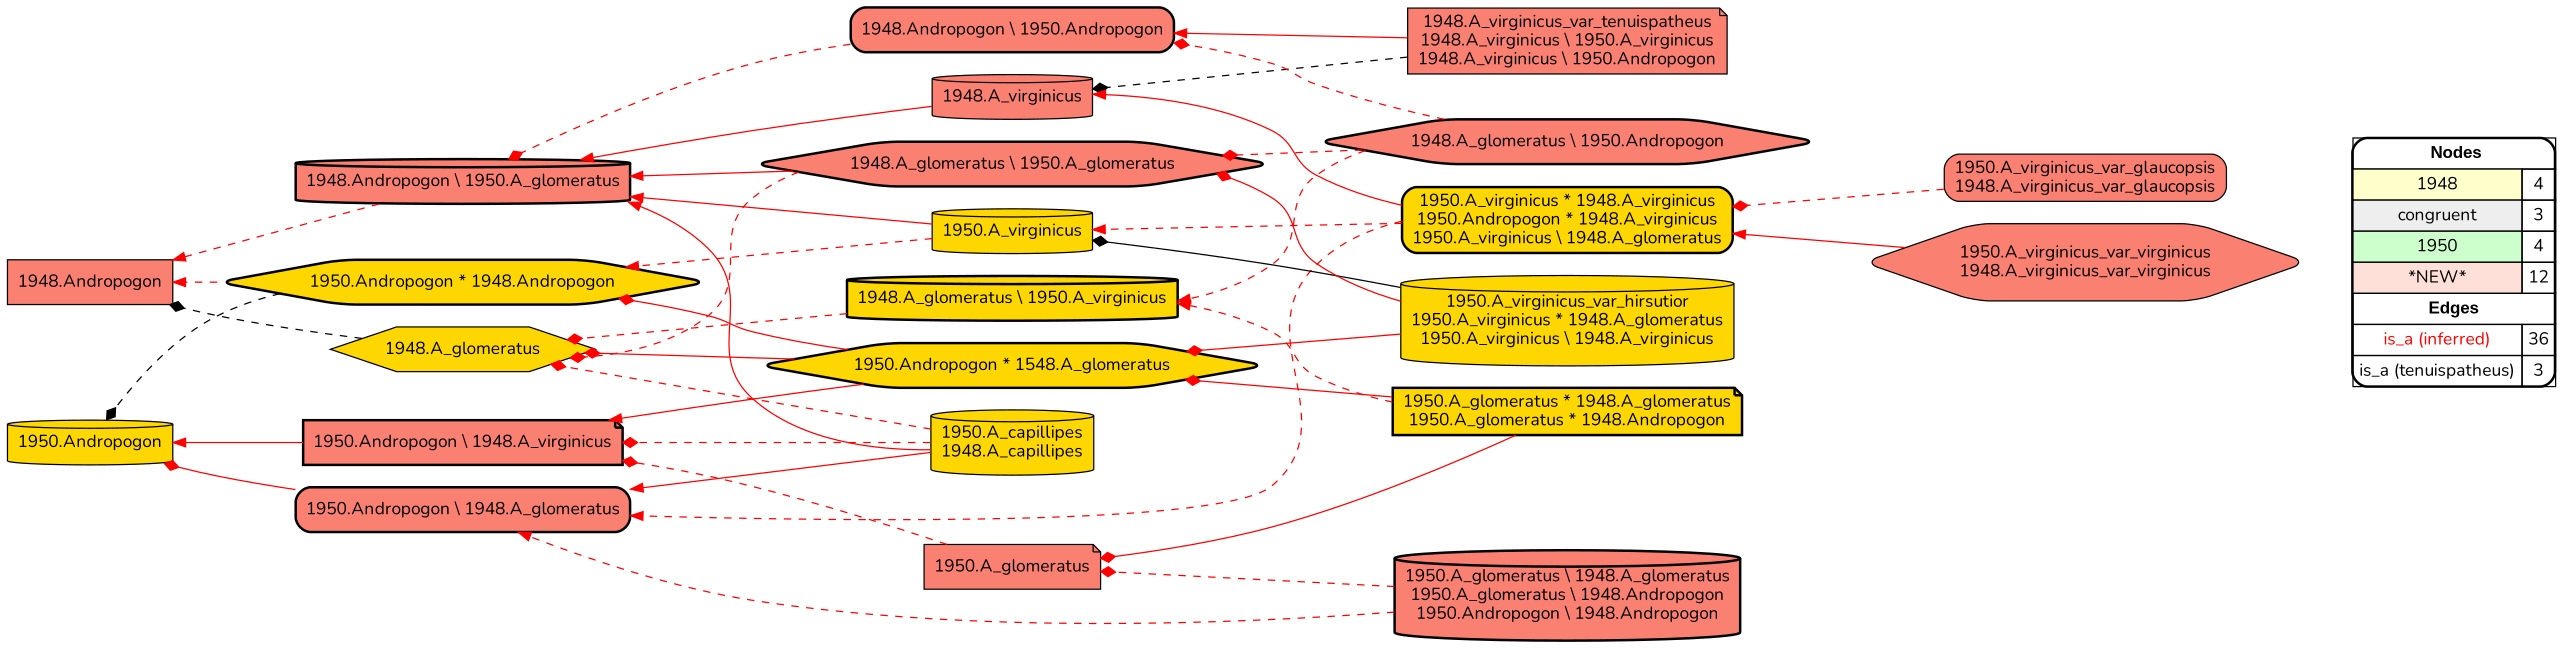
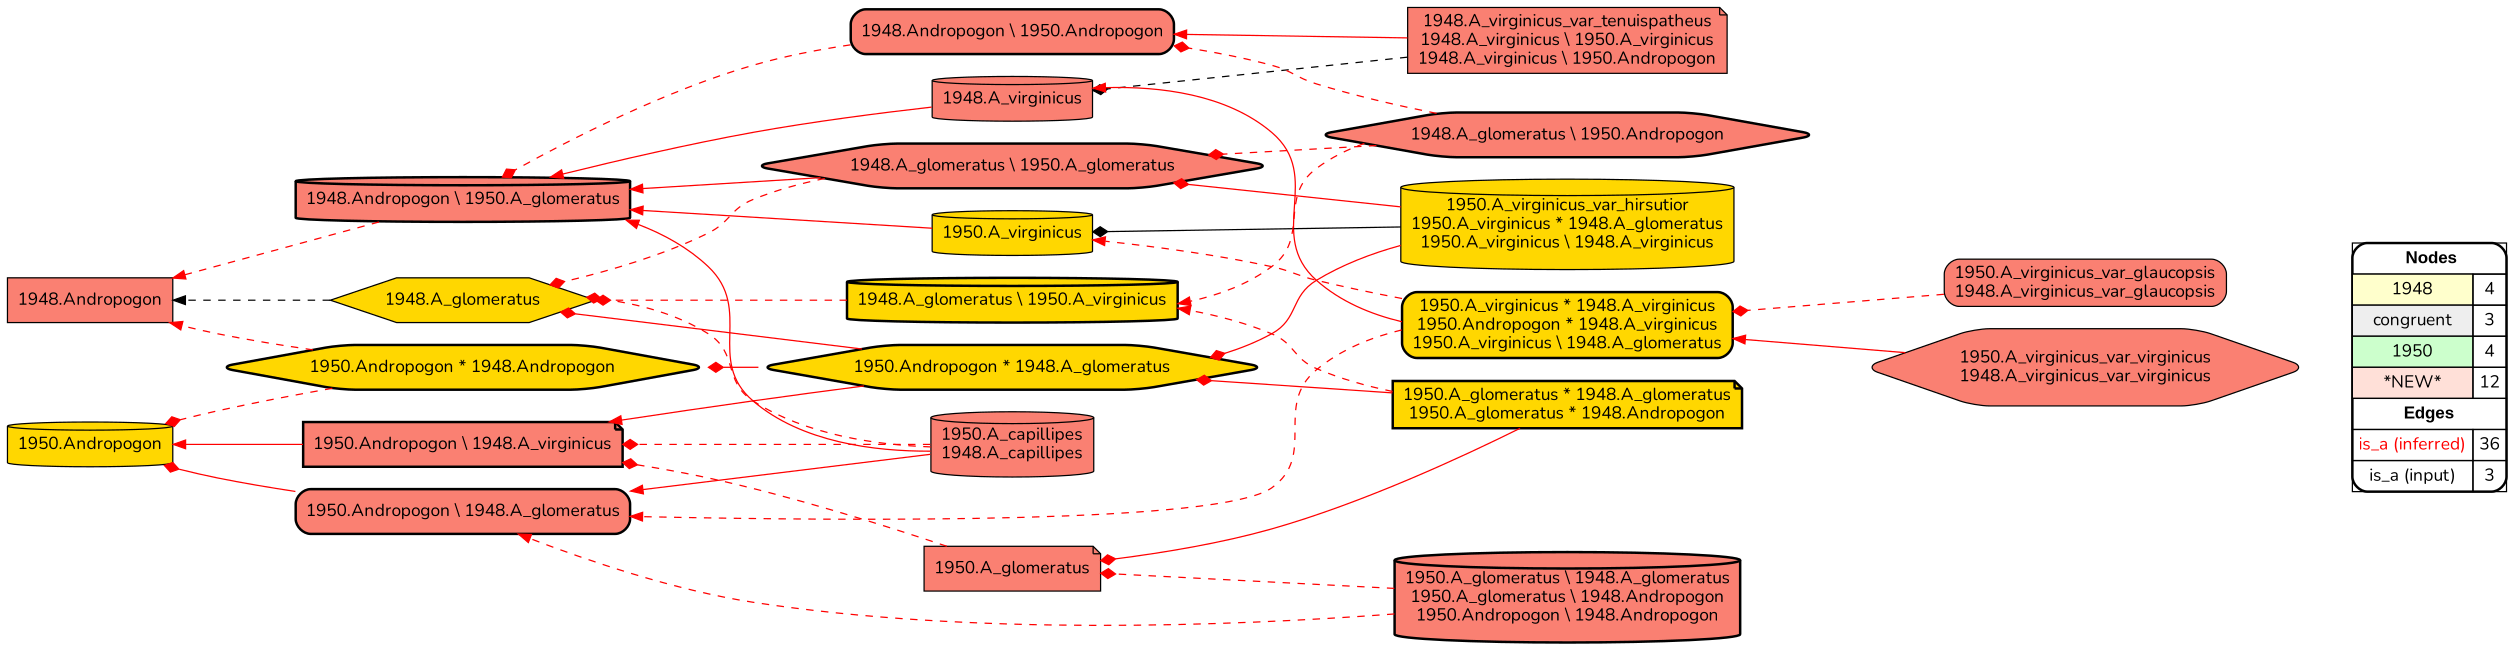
edge "1950.A_virginicus" -> "1950.Andropogon * 1948.Andropogon": removed
edge "1948.A_glomeratus" -> "1948.Andropogon": arrowhead diamond -> normal
edge "1950.Andropogon * 1948.Andropogon" -> "1950.Andropogon": color #000000 -> #ff0000
node "1950.Andropogon * 1548.A_glomeratus": label "1950.Andropogon * 1548.A_glomeratus" -> "1950.Andropogon * 1948.A_glomeratus"
node "Nodes": text "is_a (tenuispatheus)" -> "is_a (input)"
node "1950.A_capillipes 1948.A_capillipes": fillcolor gold -> salmon
